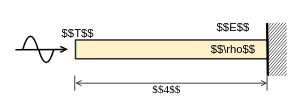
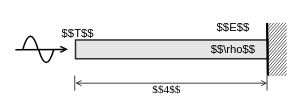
node "$$T$$": fillcolor #fff2cc -> #e6e6e6
